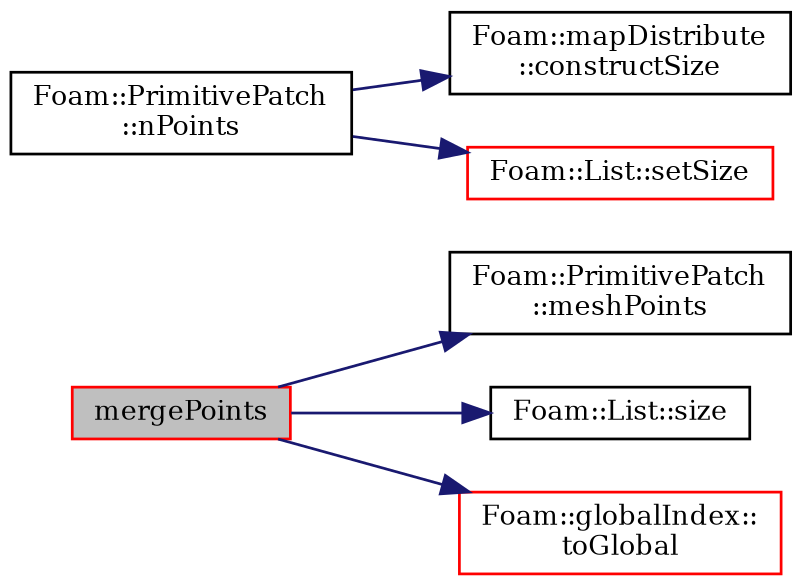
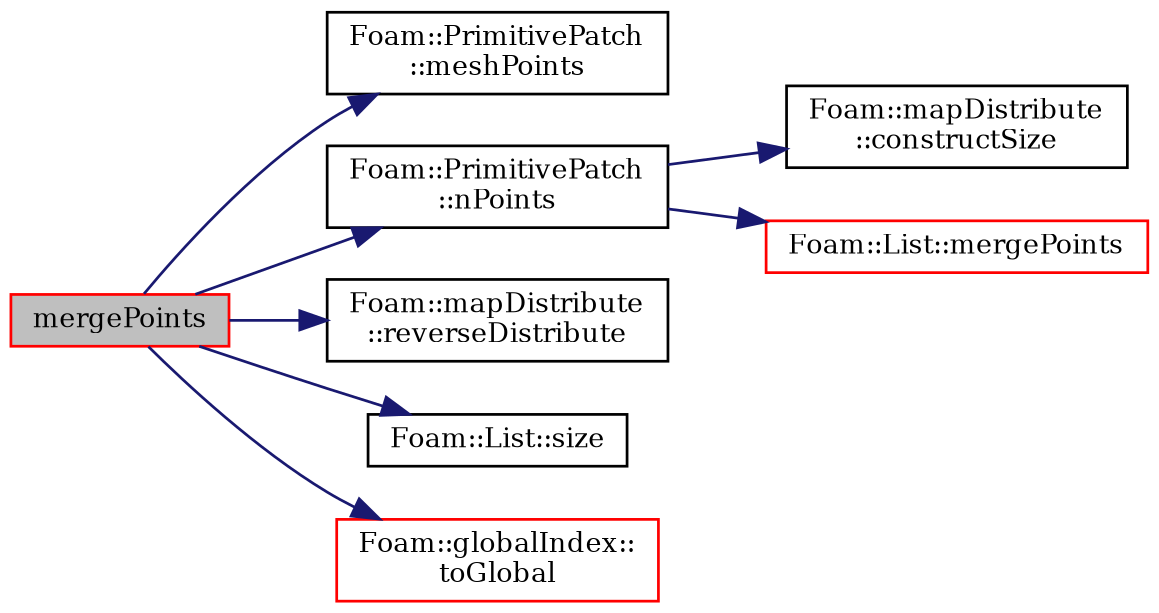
node "Foam::List::setSize": label "Foam::List::setSize" -> "Foam::List::mergePoints"
edge "mergePoints" -> "Foam::PrimitivePatch ::nPoints": added
node "Foam::mapDistribute ::reverseDistribute": added
